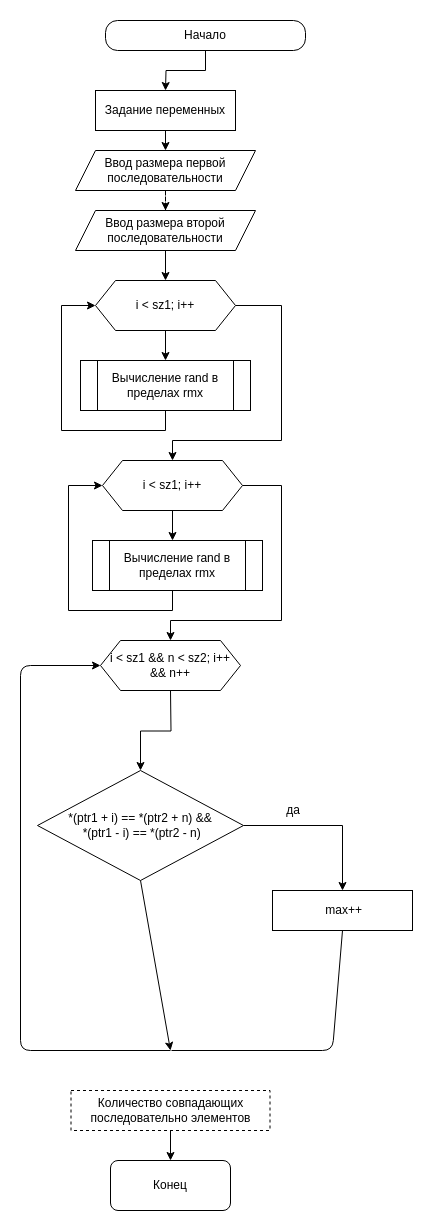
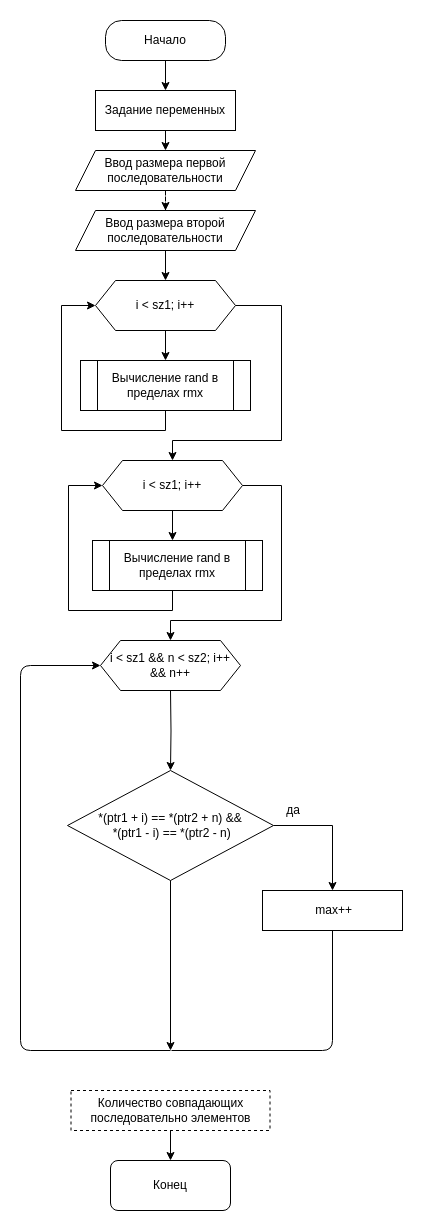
node "Начало": size 200x30 -> 120x40
node "*(ptr1 + i) == *(ptr2 + n) && *(ptr1 - i) == *(ptr2 - n)": moved (141, 826) -> (171, 826)
node "max++": moved (343, 911) -> (333, 911)
